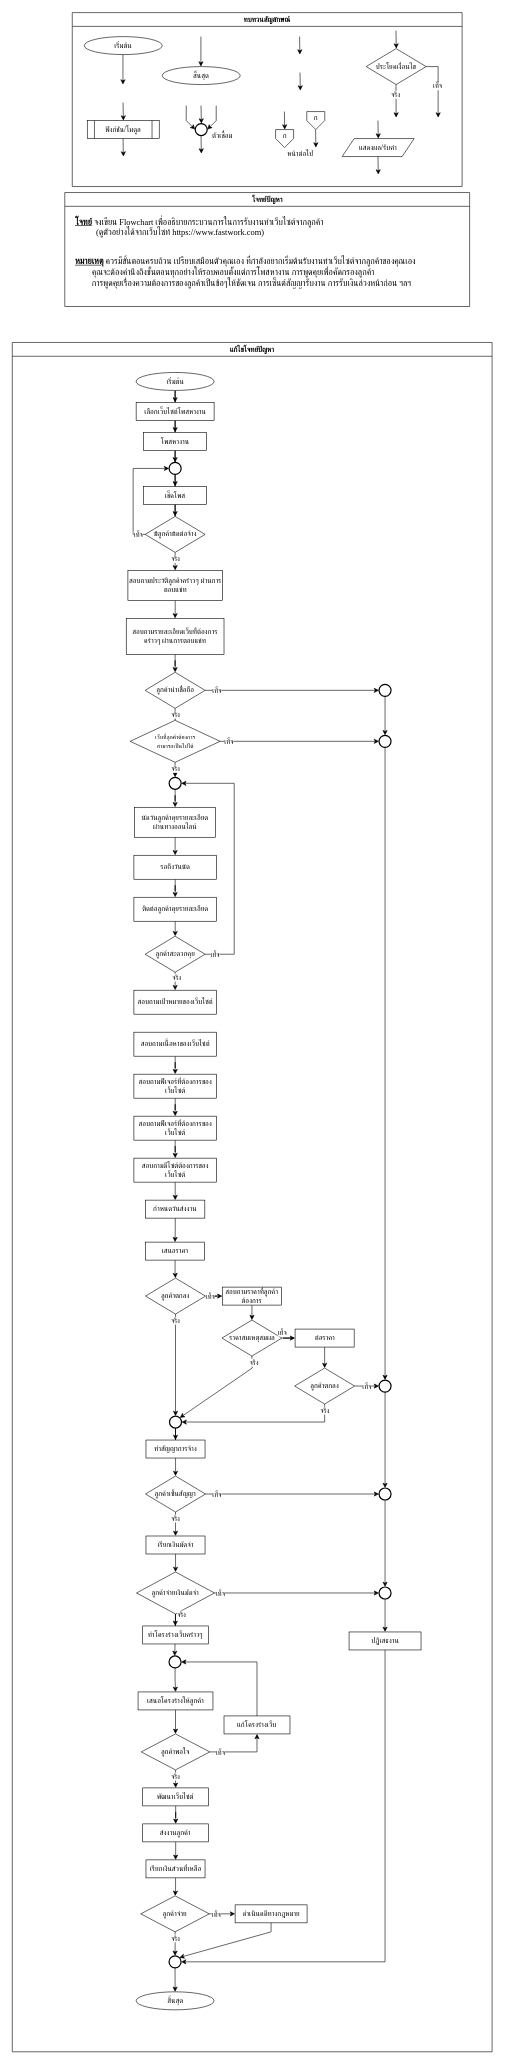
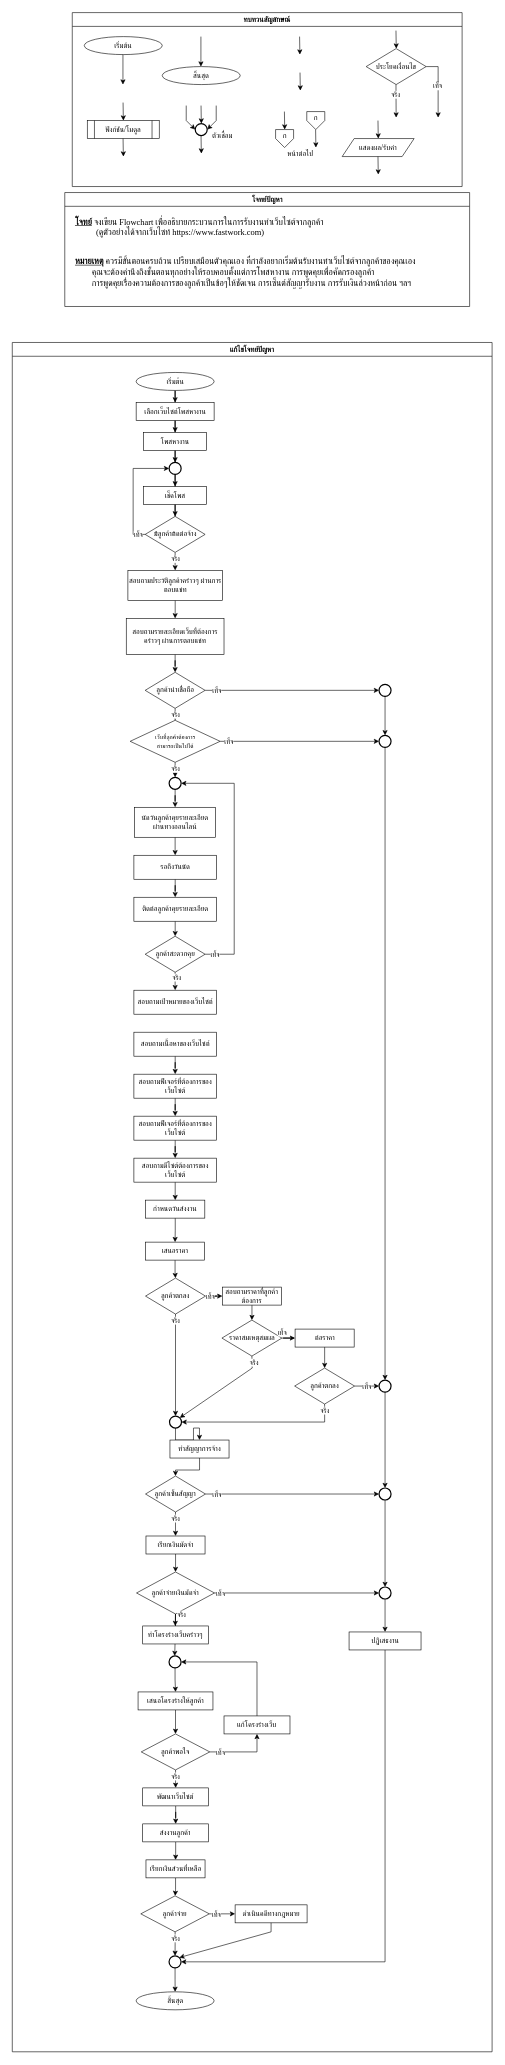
node "ทำสัญญาการจ้าง": moved (176, 1449) -> (200, 1449)
